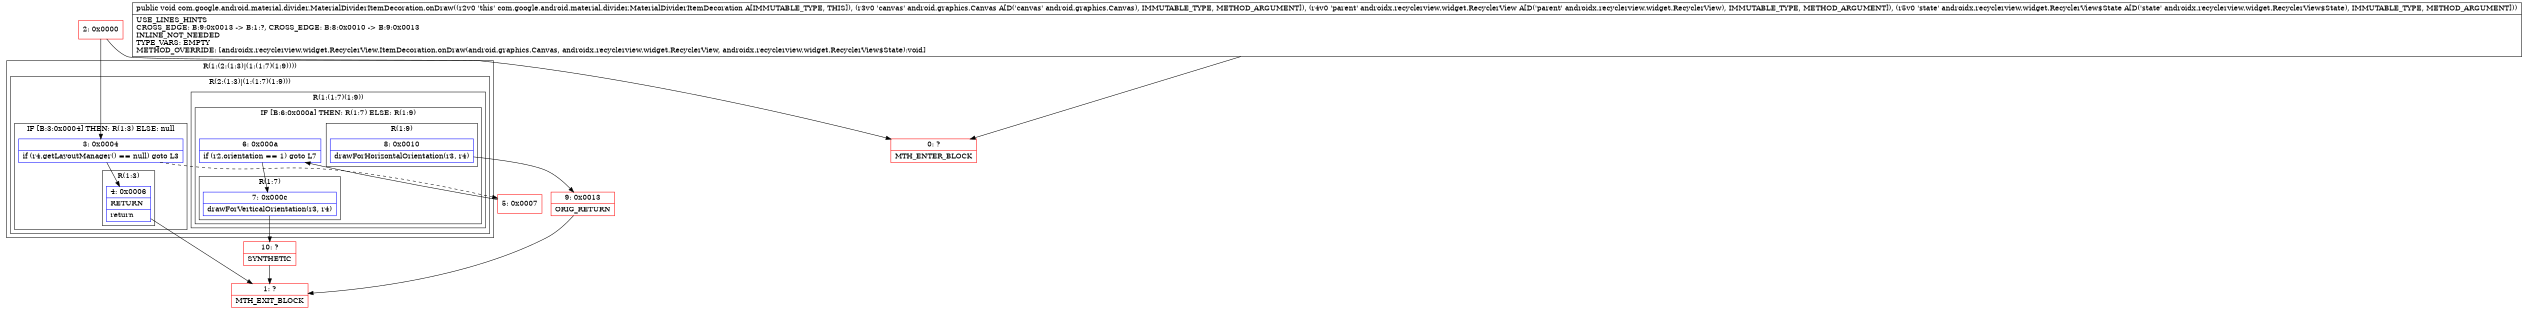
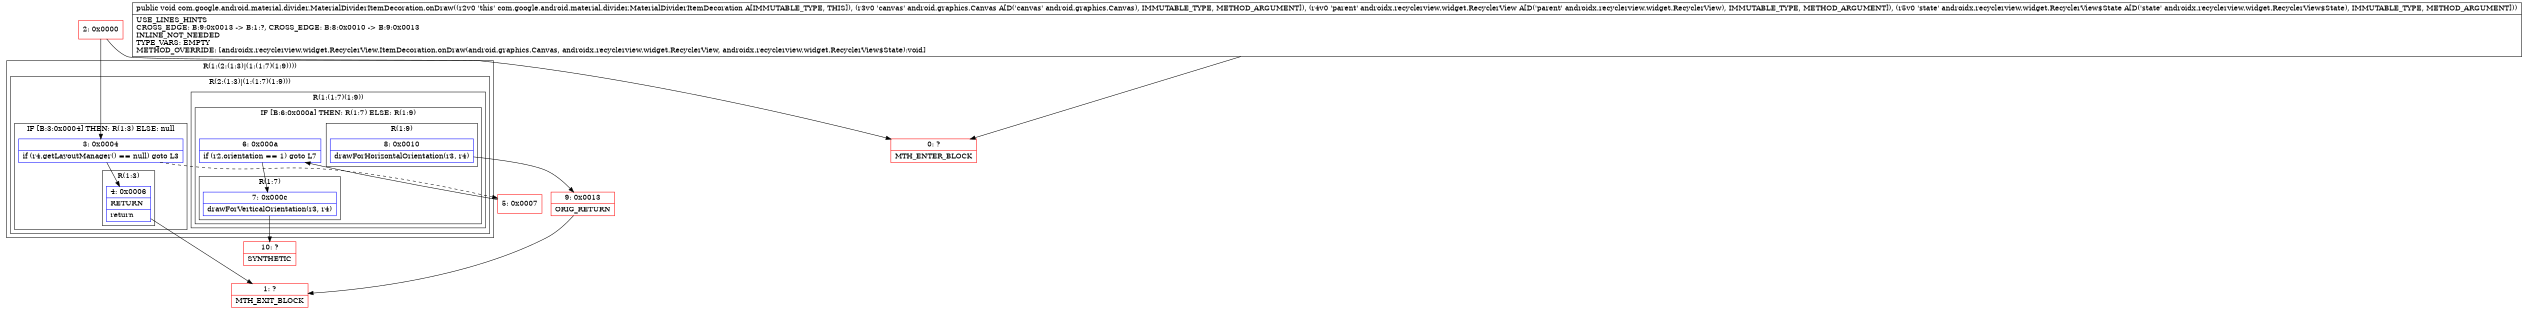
edge "10: ?" -> "1: ?": removed
